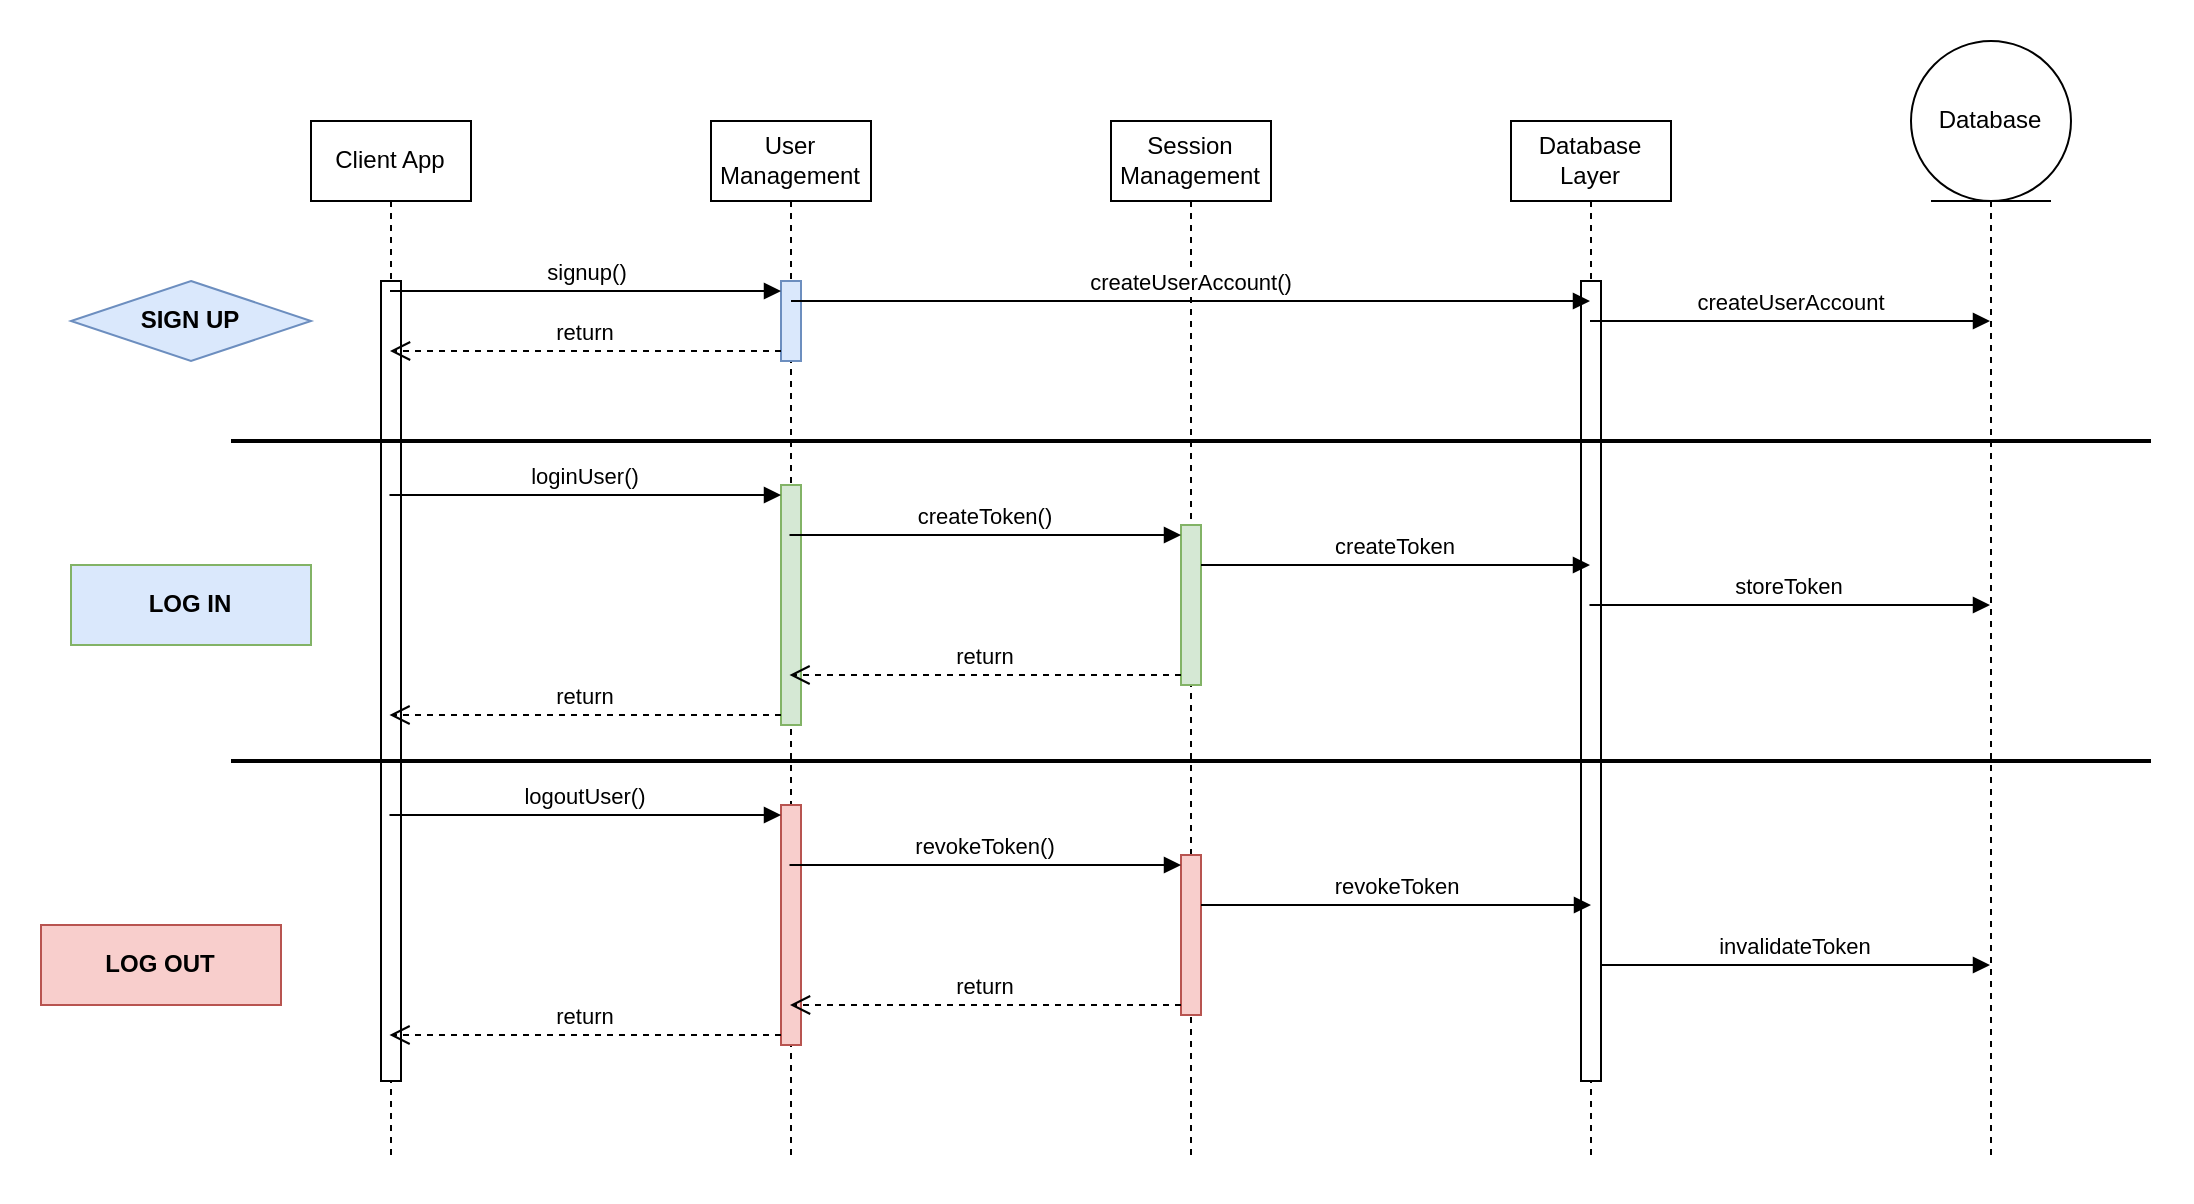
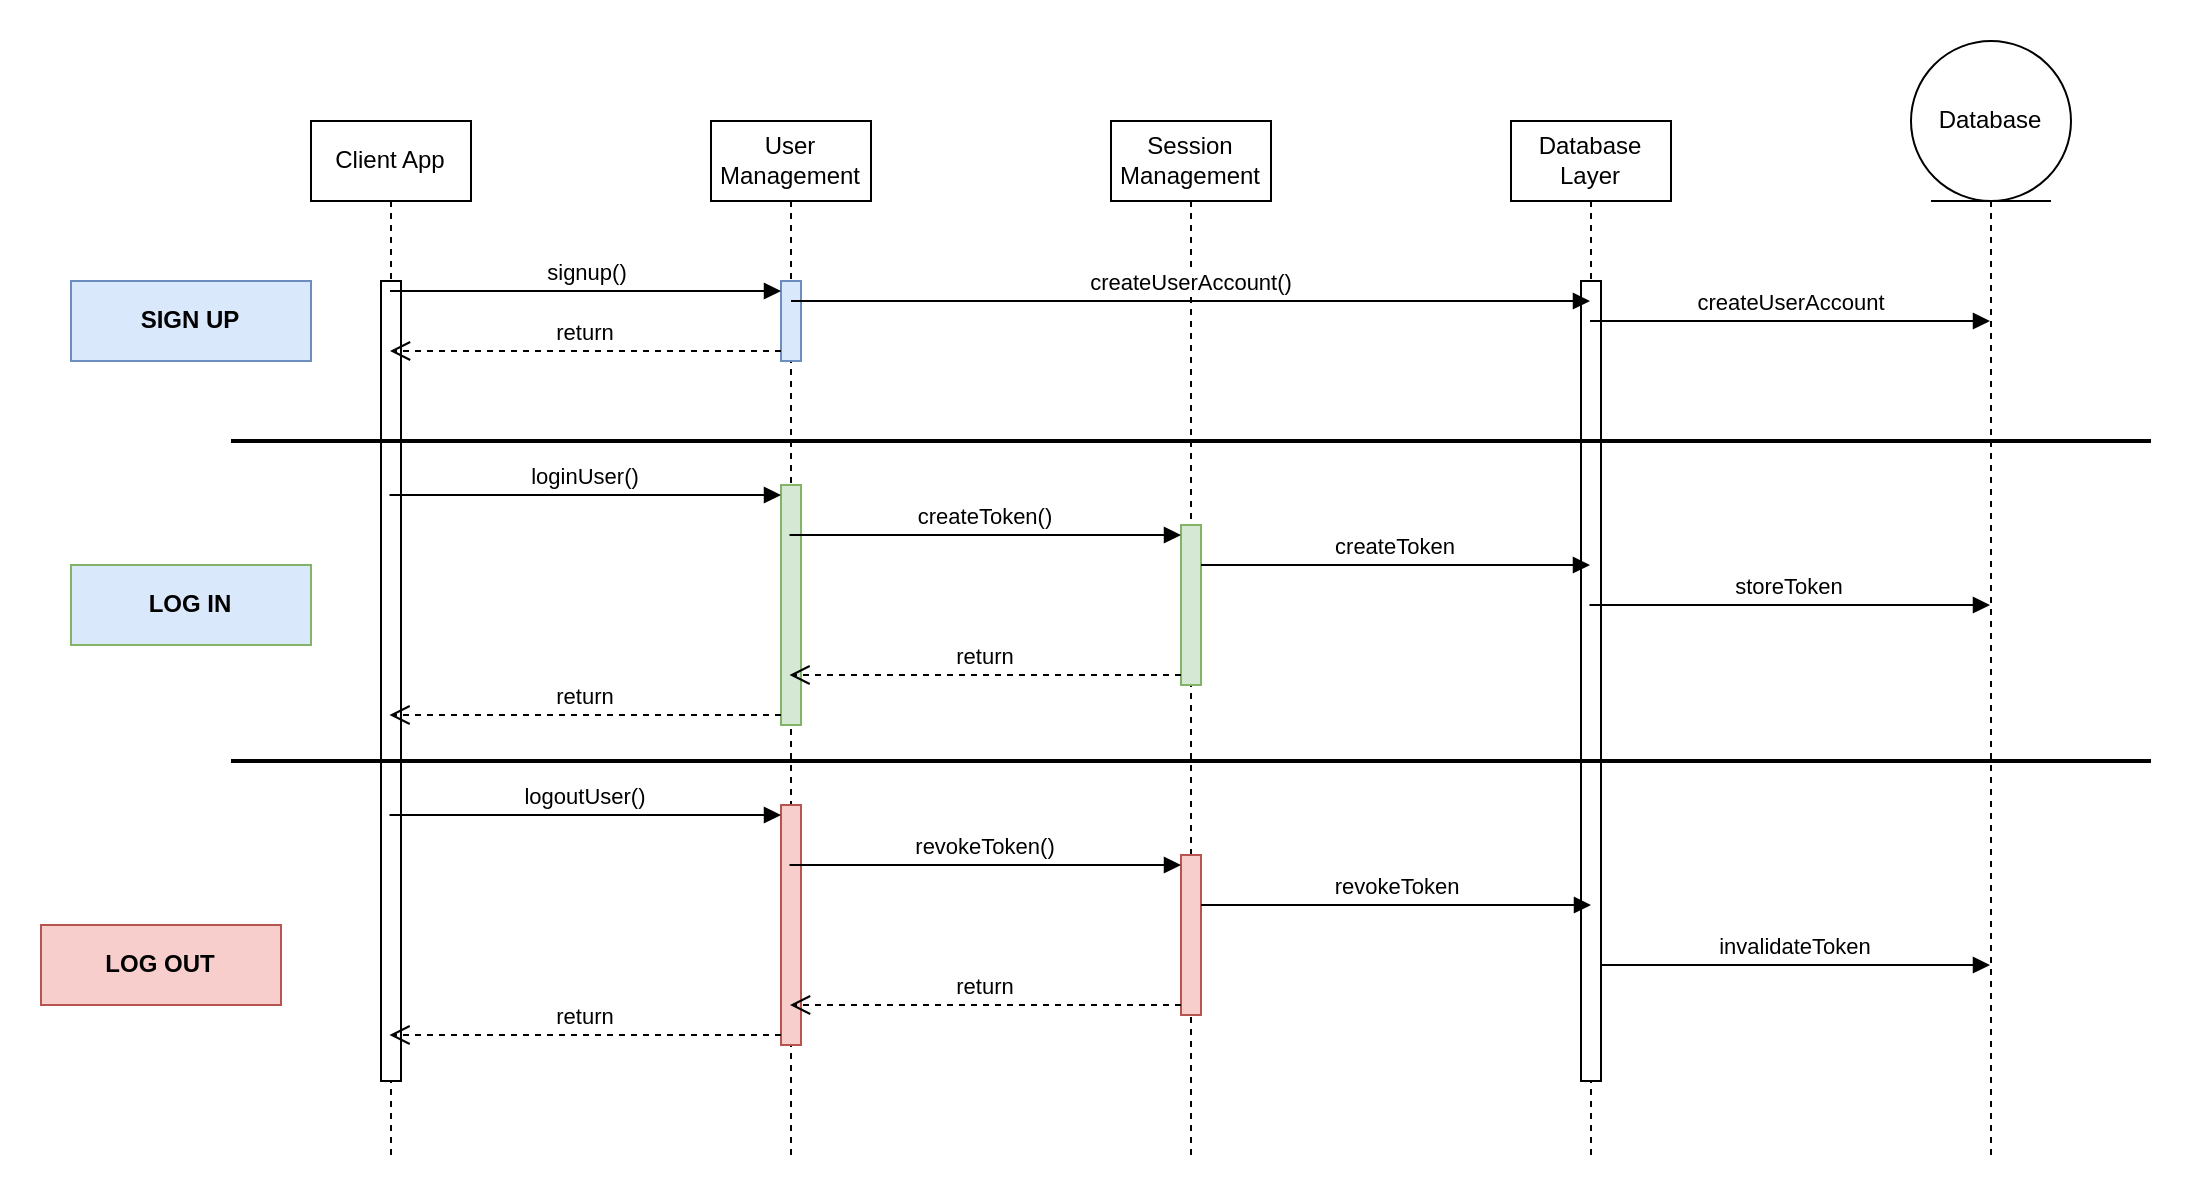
node "SIGN UP": shape diamond -> rectangle
